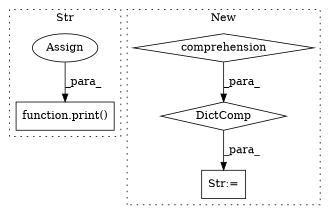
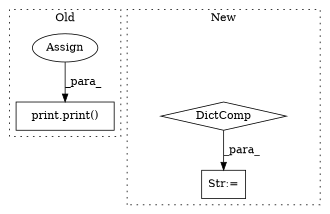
cluster "Str": label "Str" -> "Old"
node "comprehension": removed
node "function.print()": label "function.print()" -> "print.print()"
